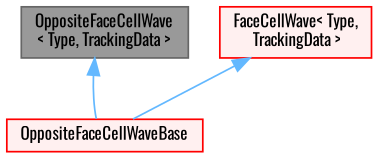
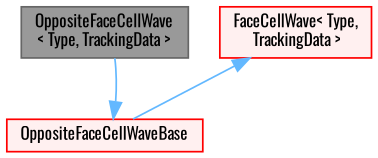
edge "OppositeFaceCellWaveBase" -> "OppositeFaceCellWave < Type, TrackingData >": reversed
